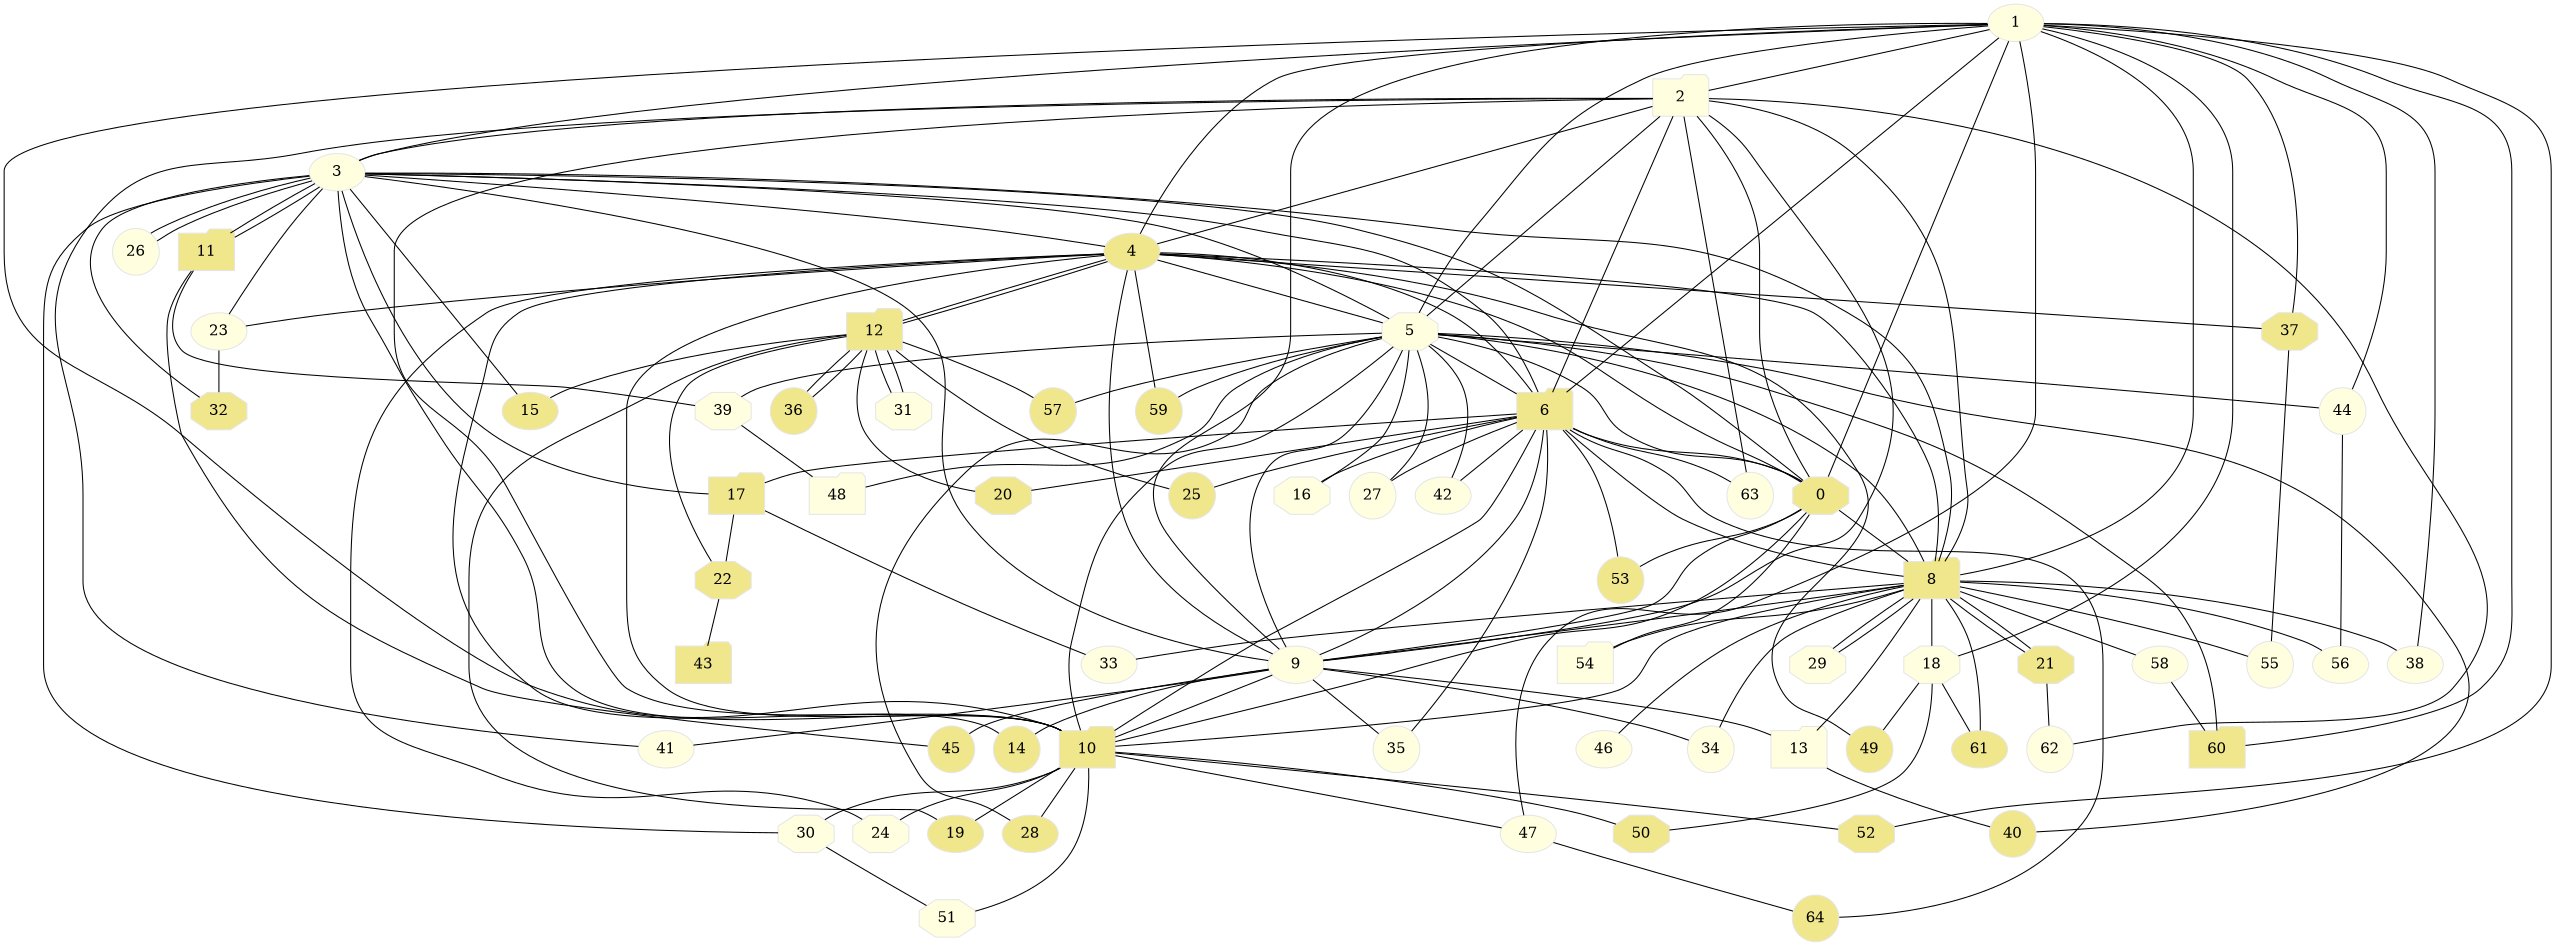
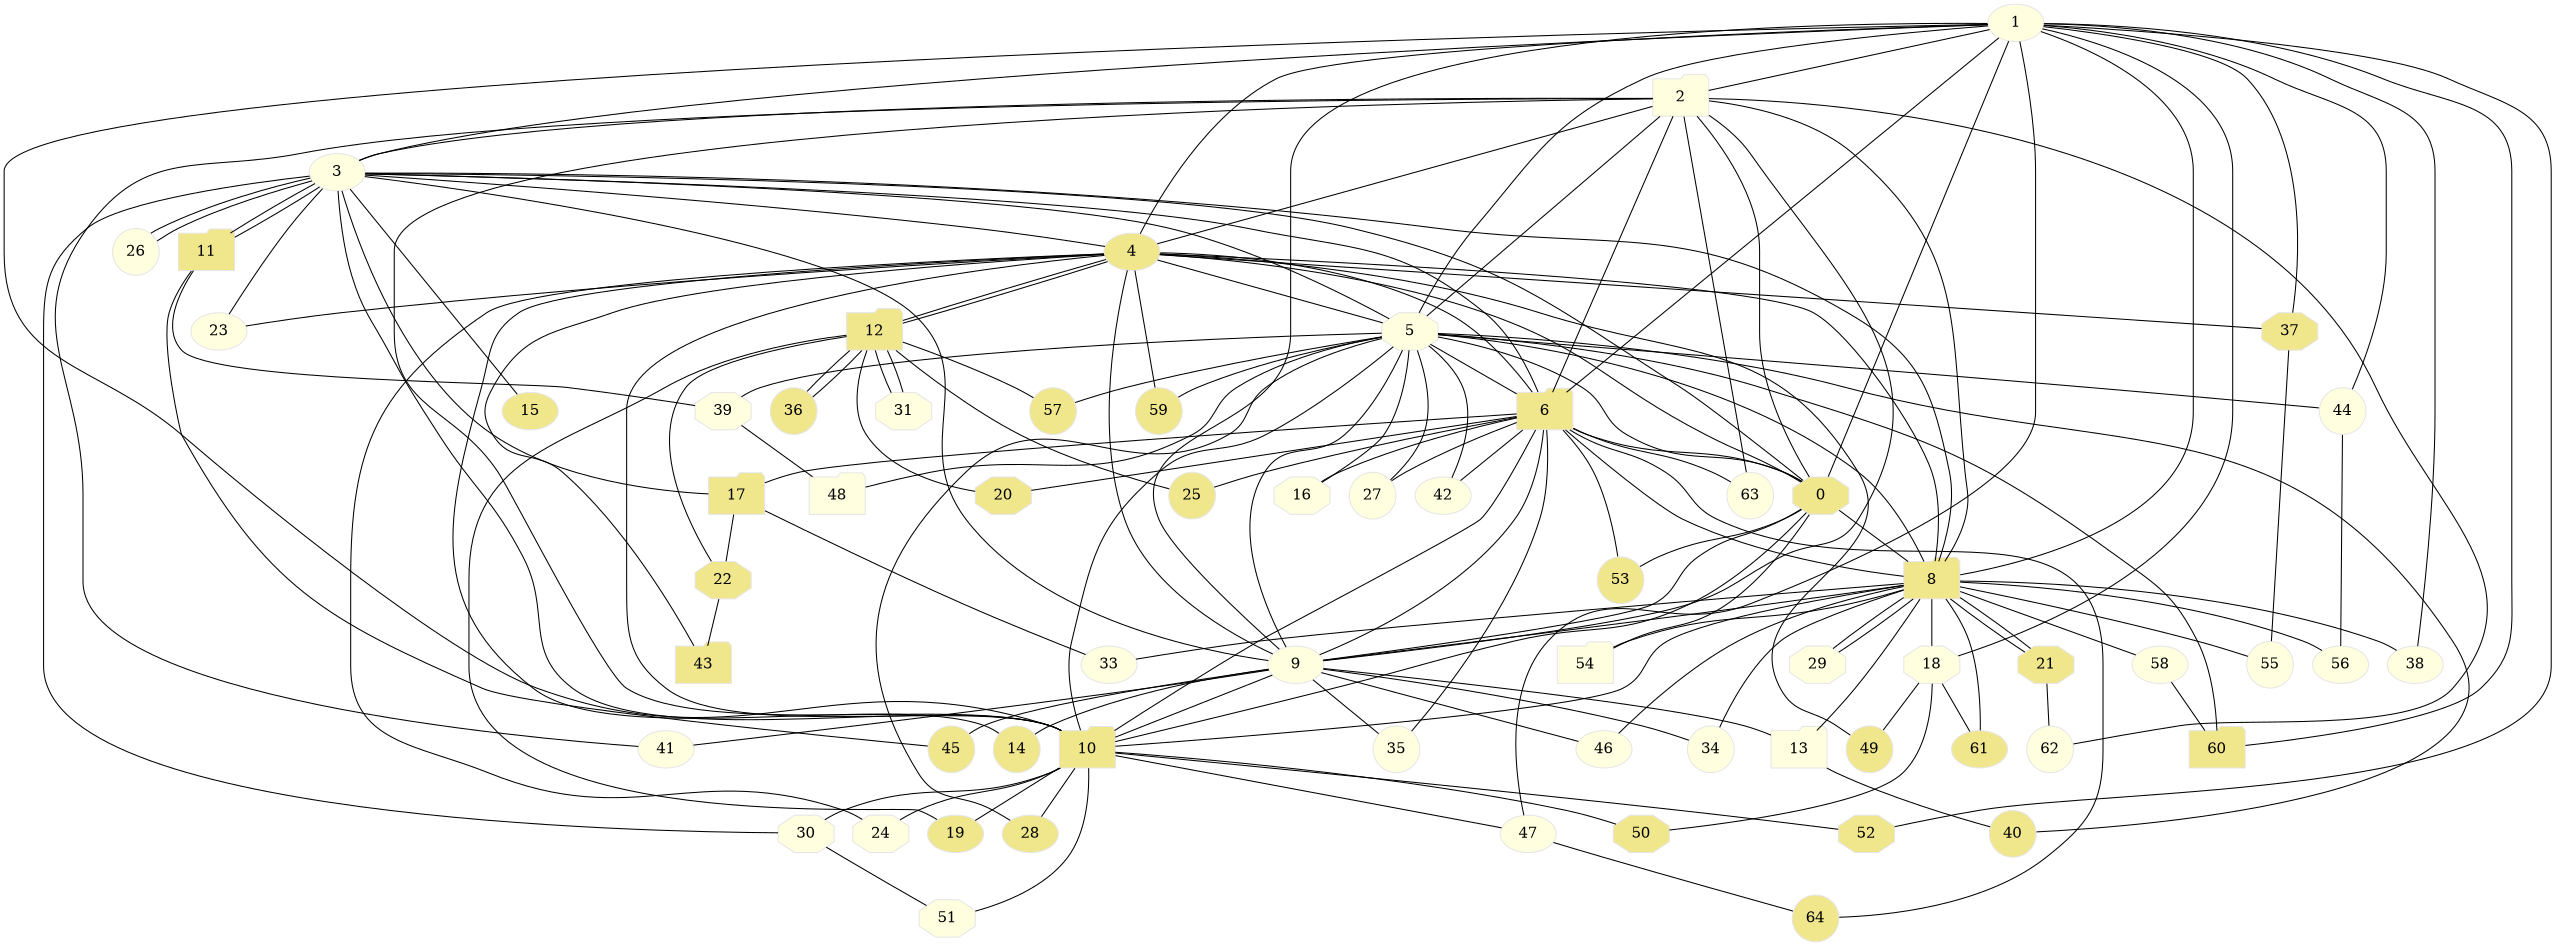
edge "4" -- "43": added
edge "12" -- "15": removed
node "32": removed
edge "9" -- "46": added
